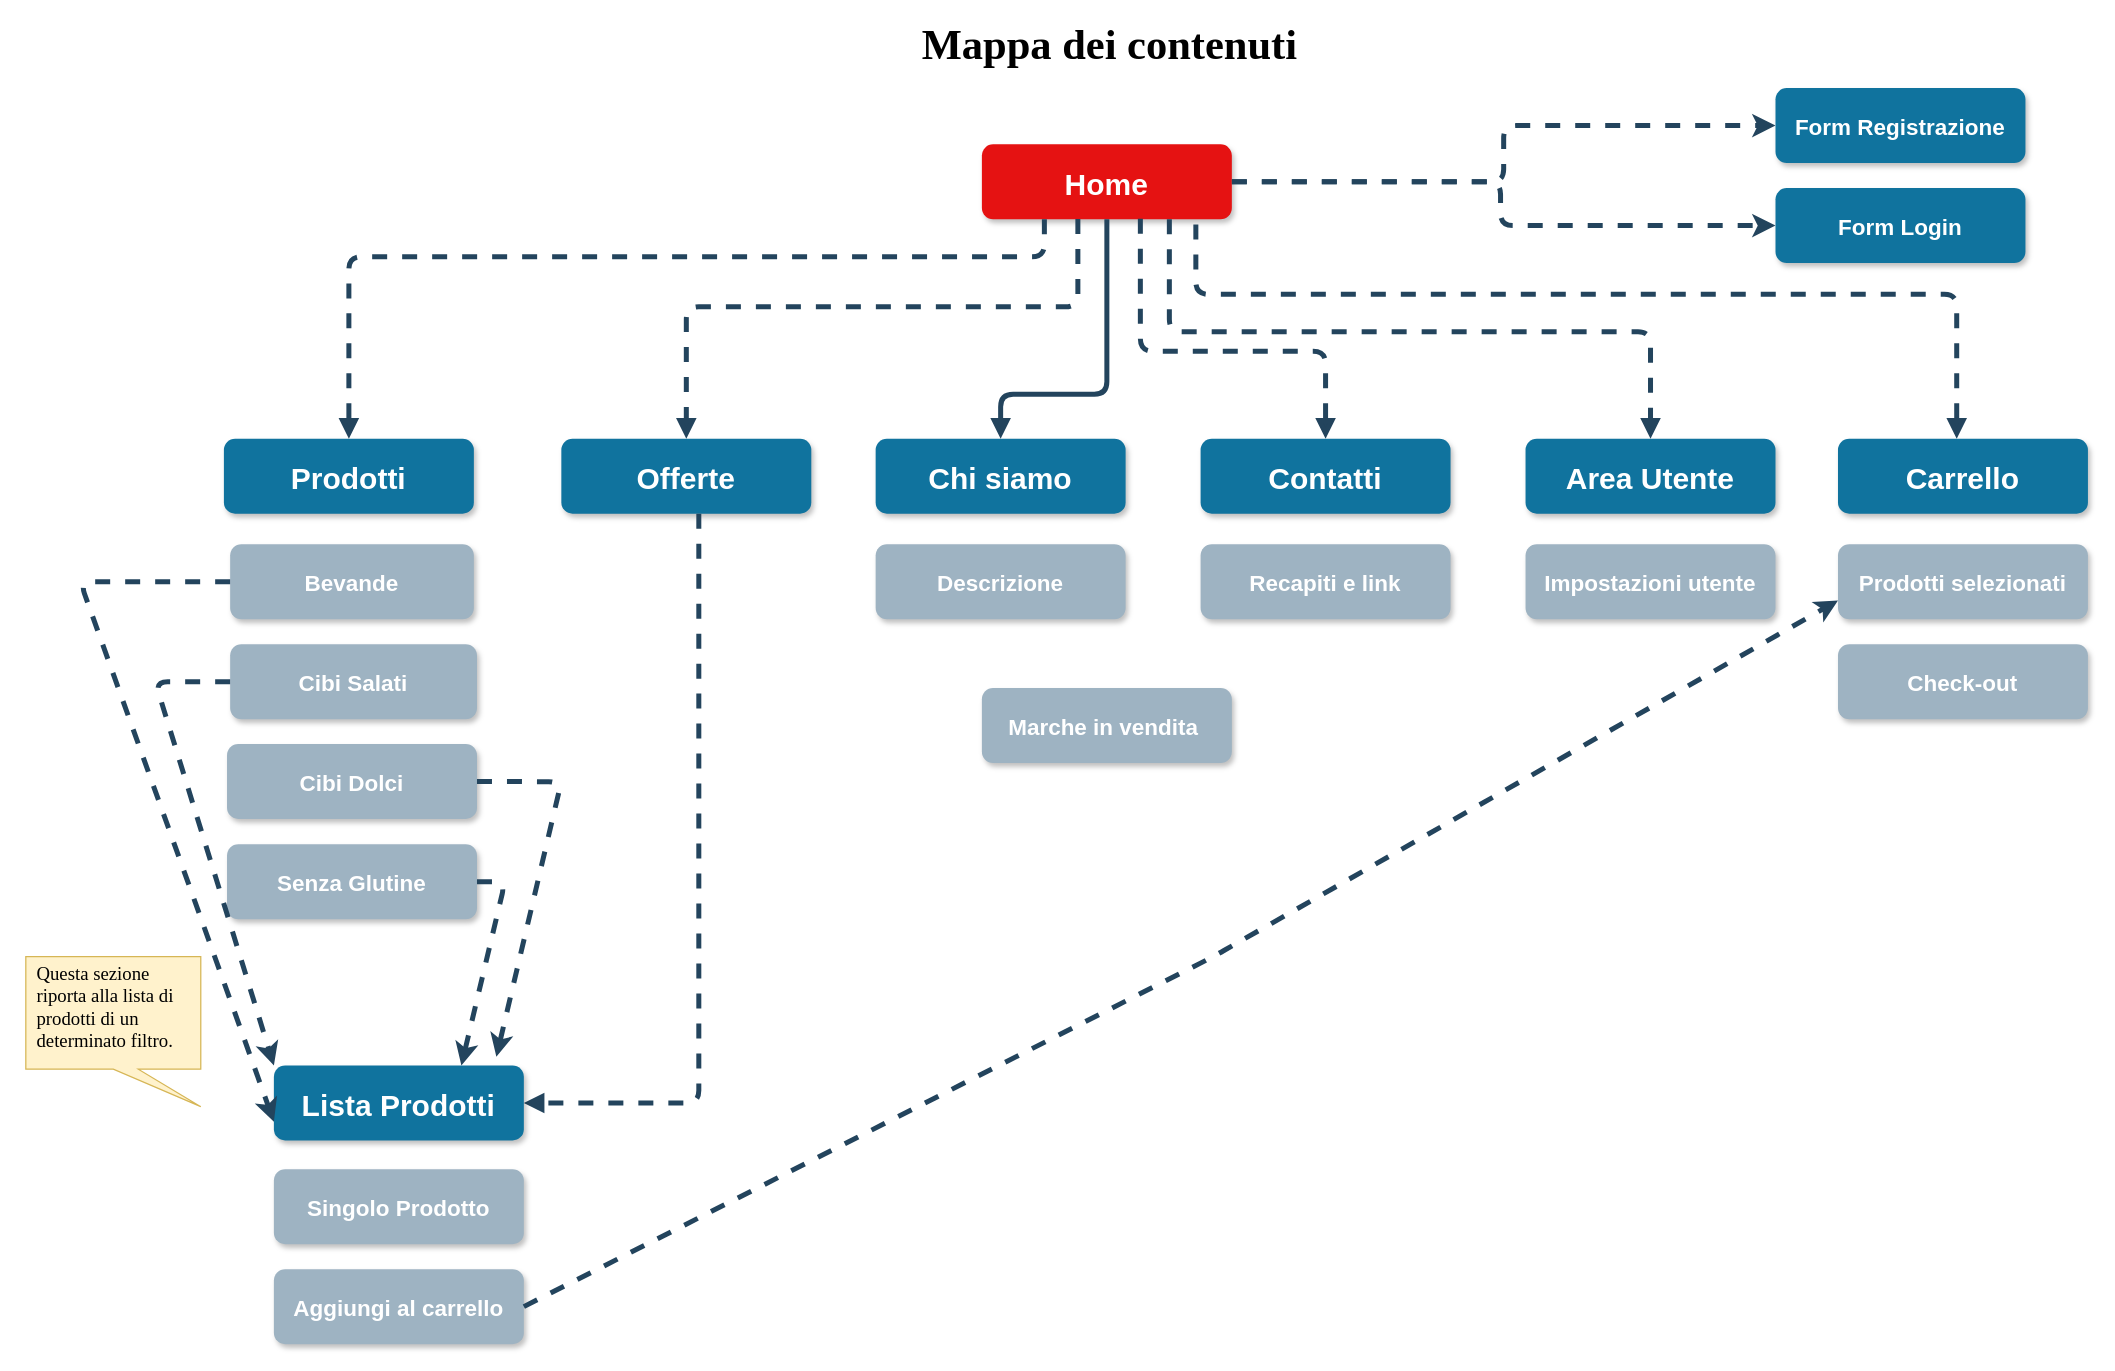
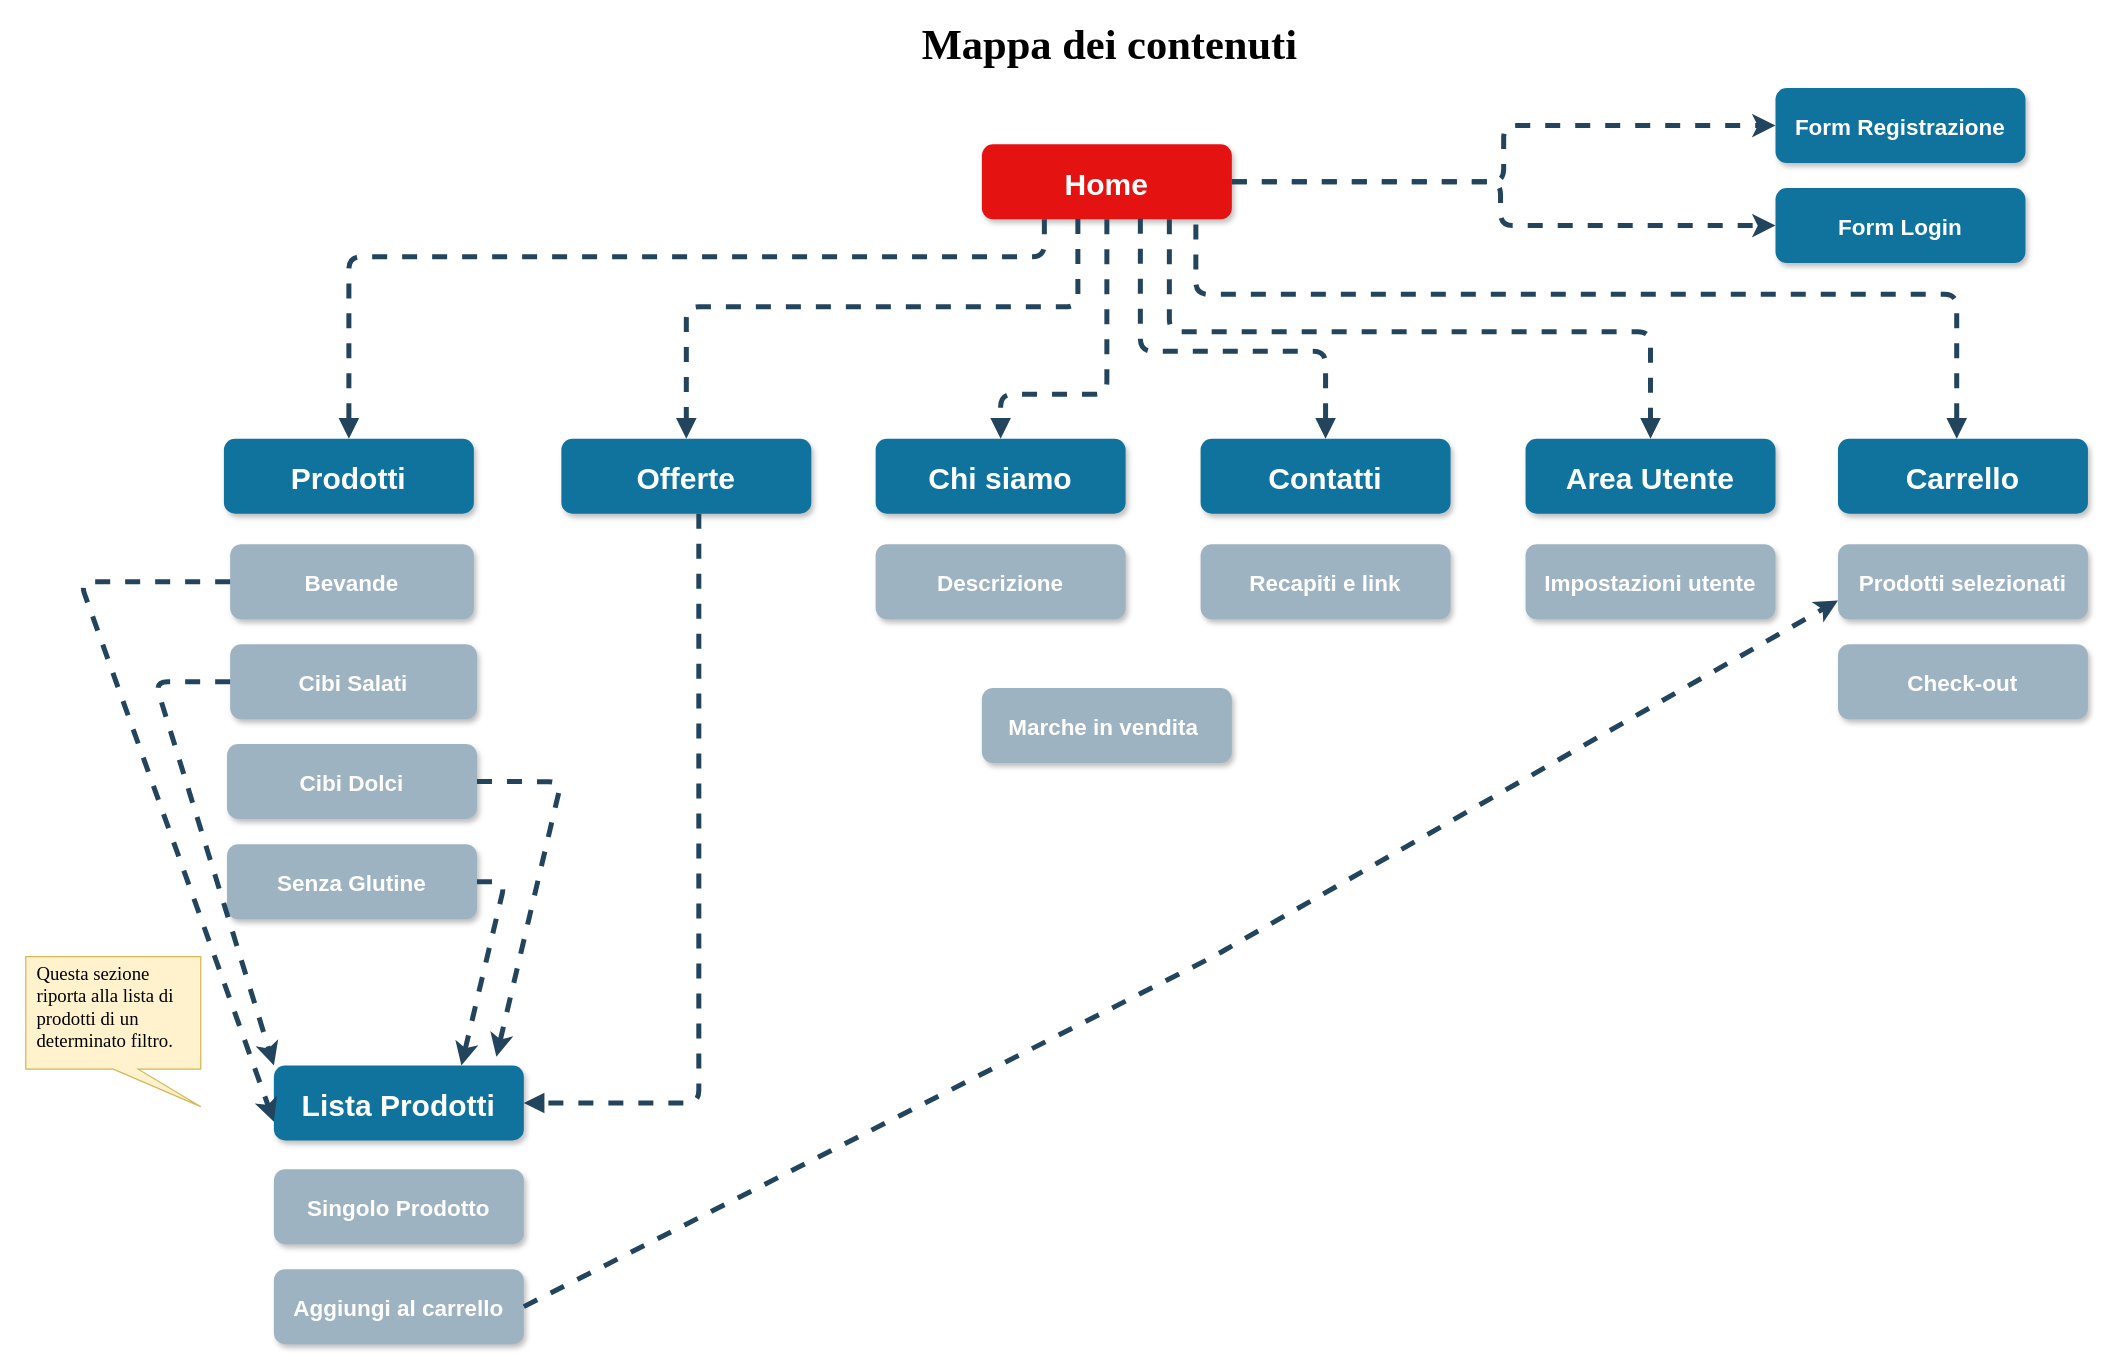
edge "Home" -> "Chi siamo": style solid -> dashed
